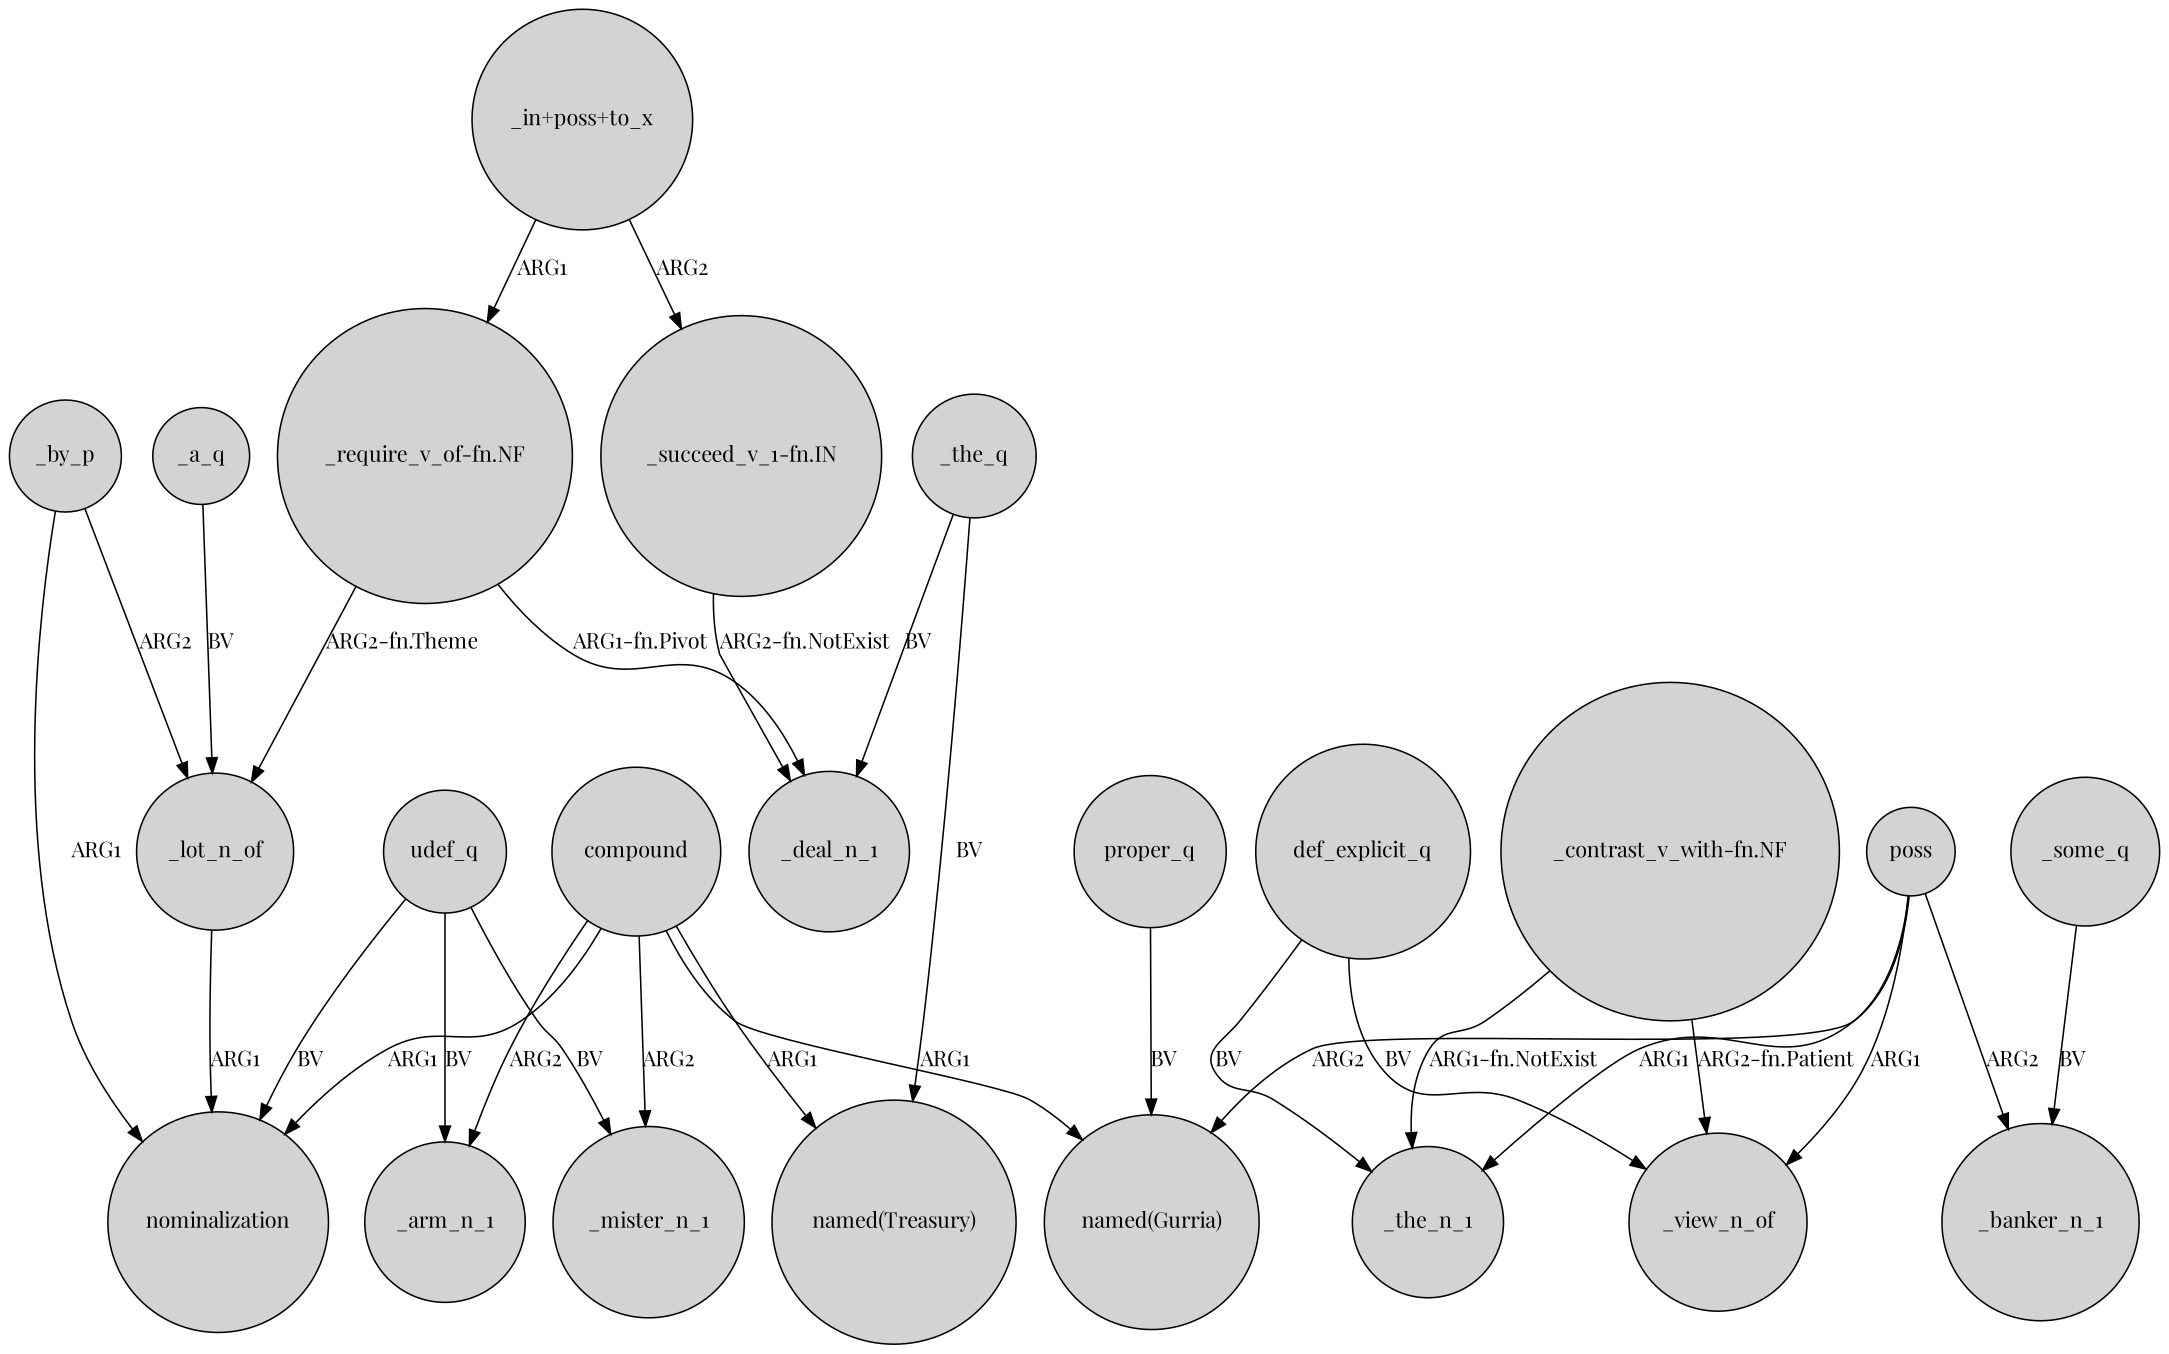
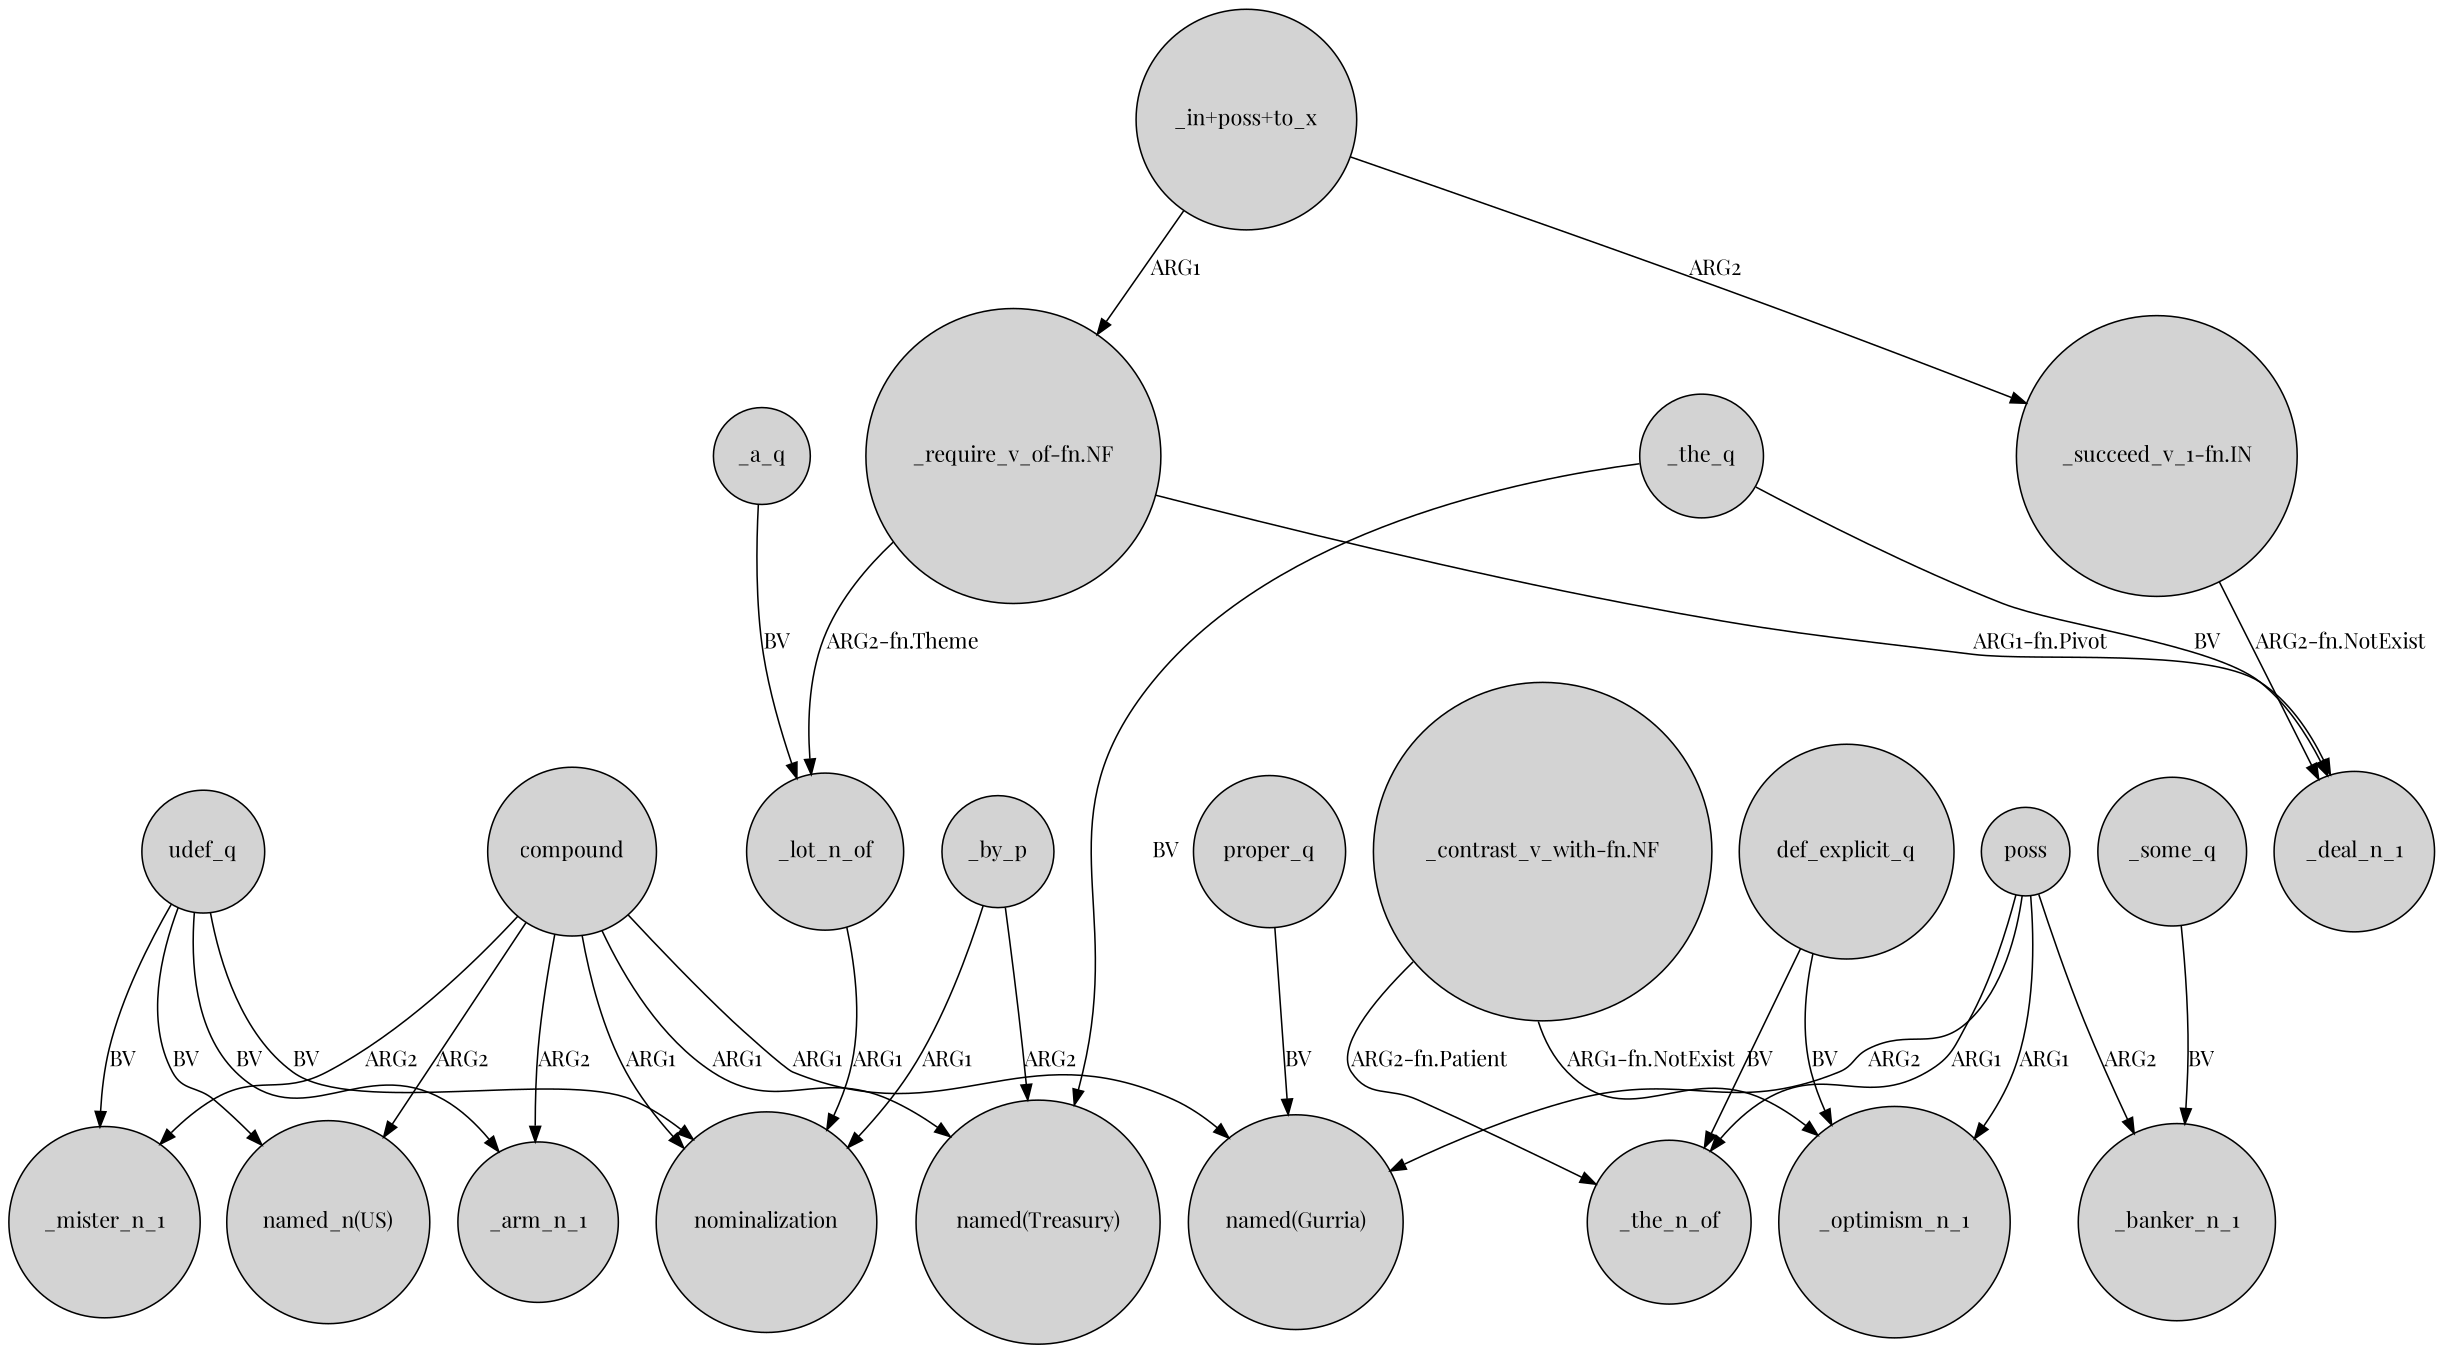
edge "_by_p" -> "_lot_n_of": now "_by_p" -> "named(Treasury)"
node "named_n(US)": added
node "_the_n_1": label "_the_n_1" -> "_optimism_n_1"
node "_view_n_of": label "_view_n_of" -> "_the_n_of"
